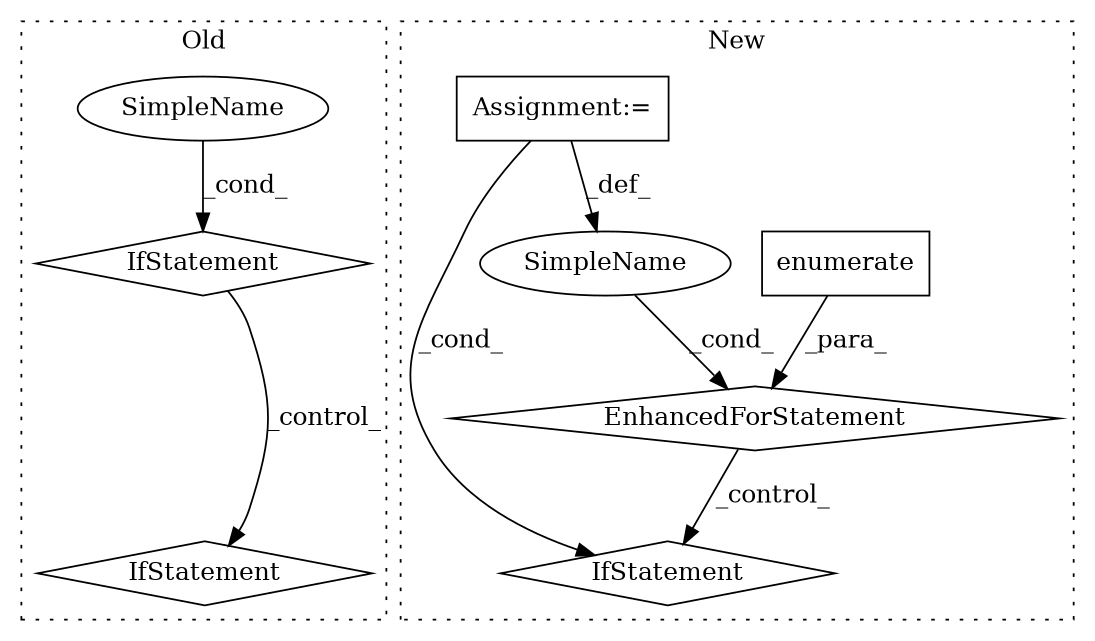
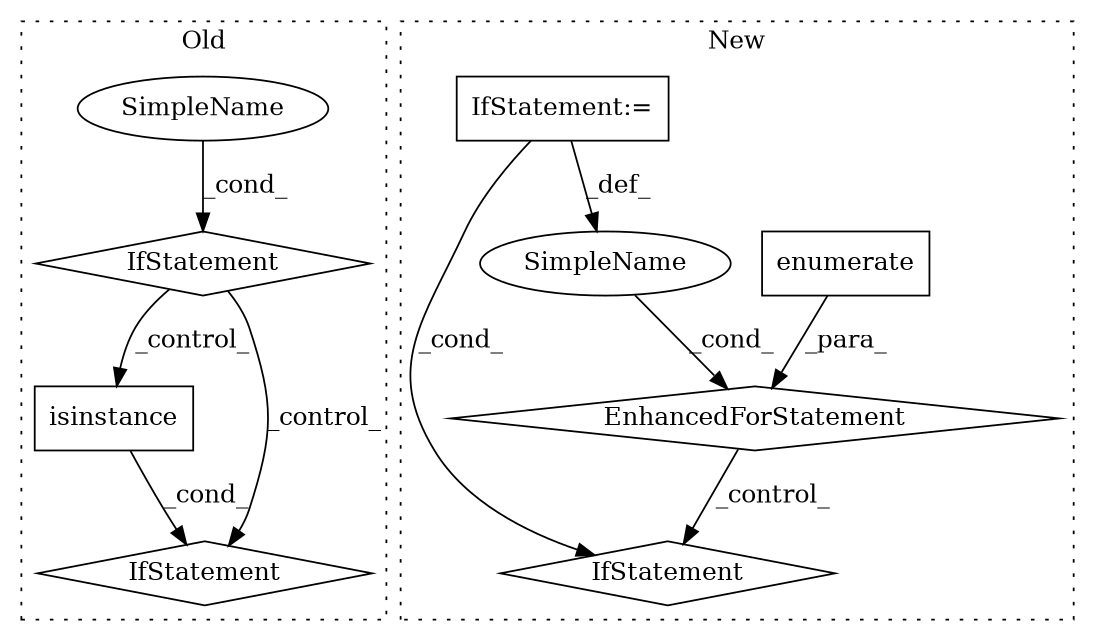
node "Assignment:=": label "Assignment:=" -> "IfStatement:="
node "isinstance": added
